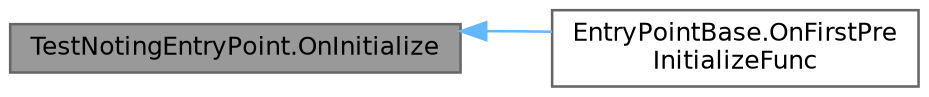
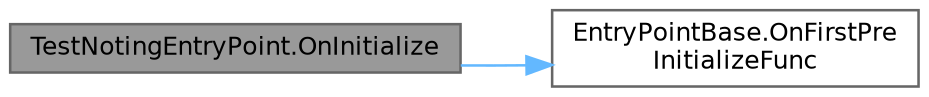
edge "EntryPointBase.OnFirstPre InitializeFunc" -> "TestNotingEntryPoint.OnInitialize": reversed
